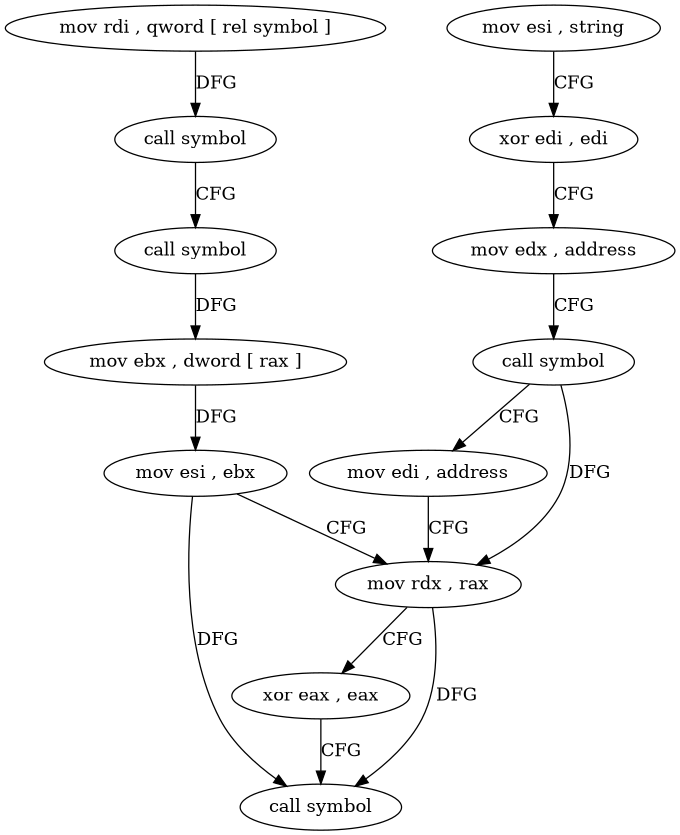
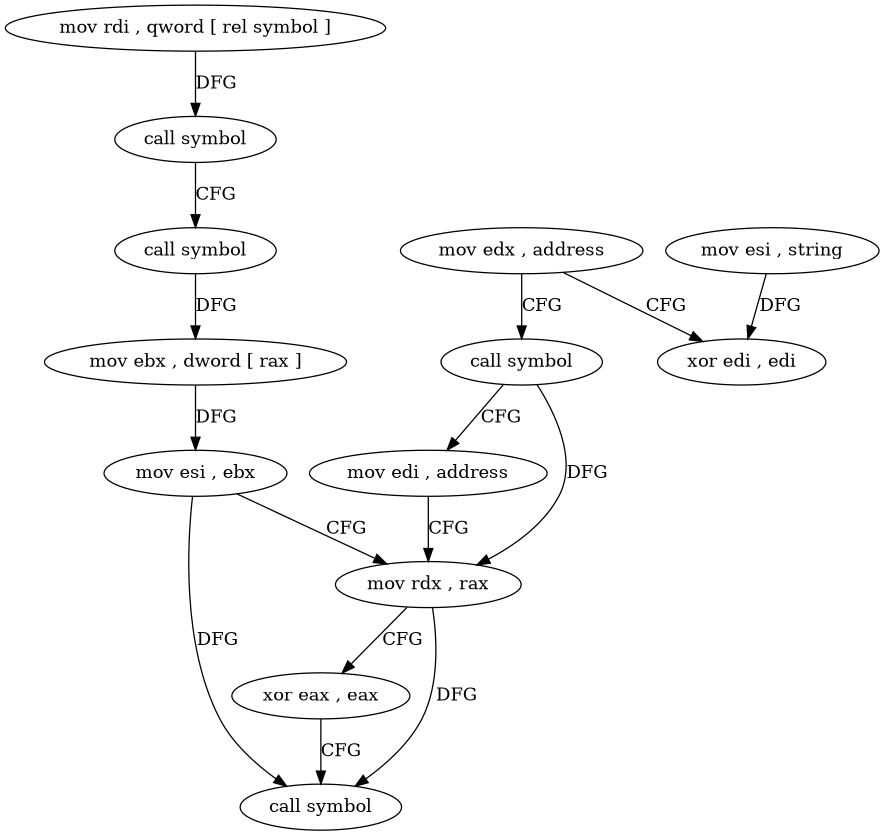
edge "mov esi , string" -> "xor edi , edi": label "CFG" -> "DFG"
edge "xor edi , edi" -> "mov edx , address": reversed
